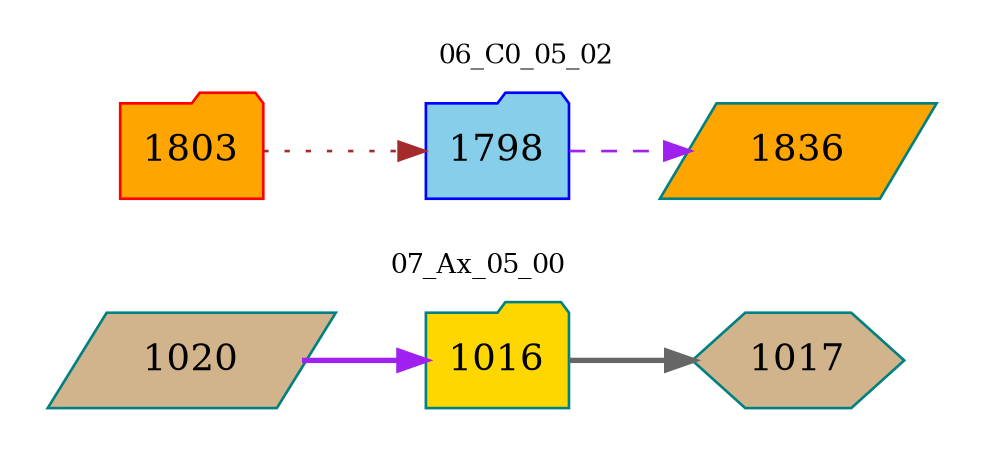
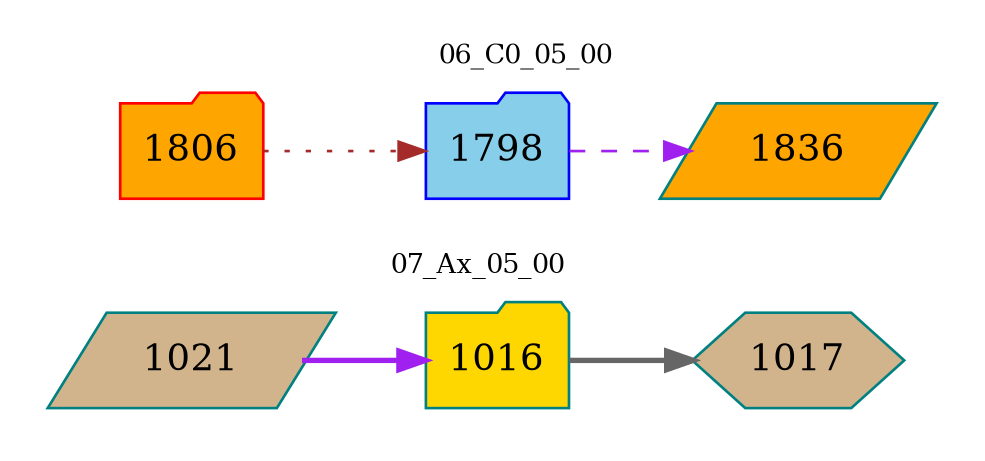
cluster "06_C0_05_02": label "06_C0_05_02" -> "06_C0_05_00"
node "1803": label "1803" -> "1806"
node "1020": label "1020" -> "1021"
